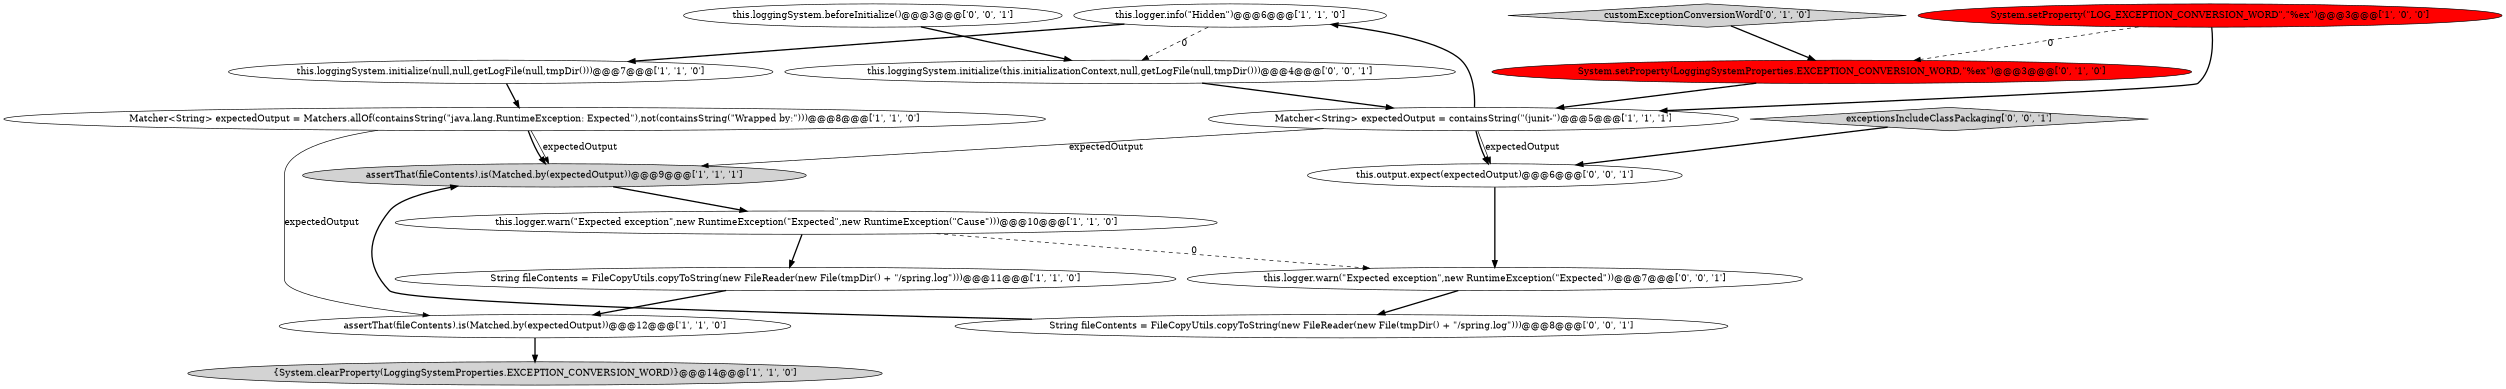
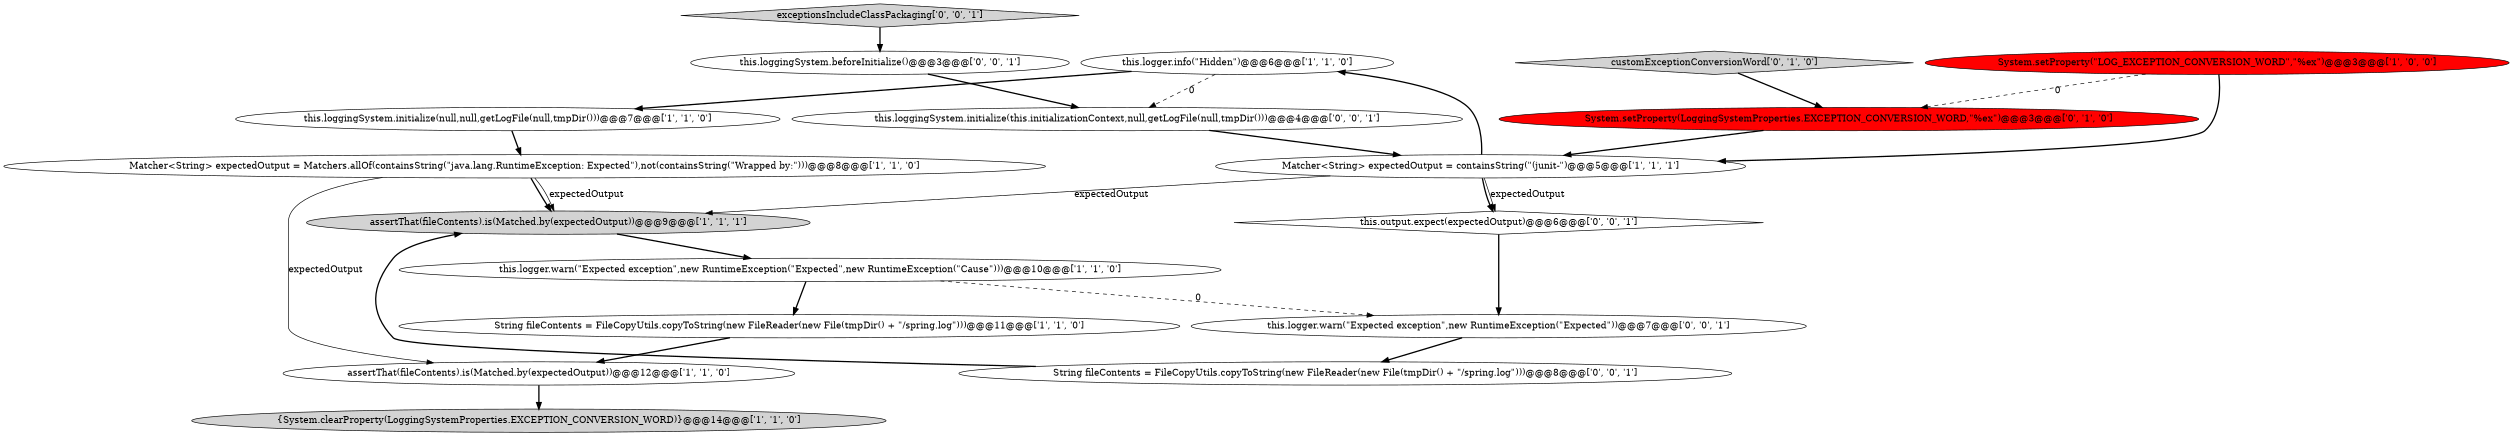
edge "exceptionsIncludeClassPackaging['0', '0', '1']" -> "this.output.expect(expectedOutput)@@@6@@@['0', '0', '1']": now "exceptionsIncludeClassPackaging['0', '0', '1']" -> "this.loggingSystem.beforeInitialize()@@@3@@@['0', '0', '1']"
node "this.output.expect(expectedOutput)@@@6@@@['0', '0', '1']": shape ellipse -> diamond
